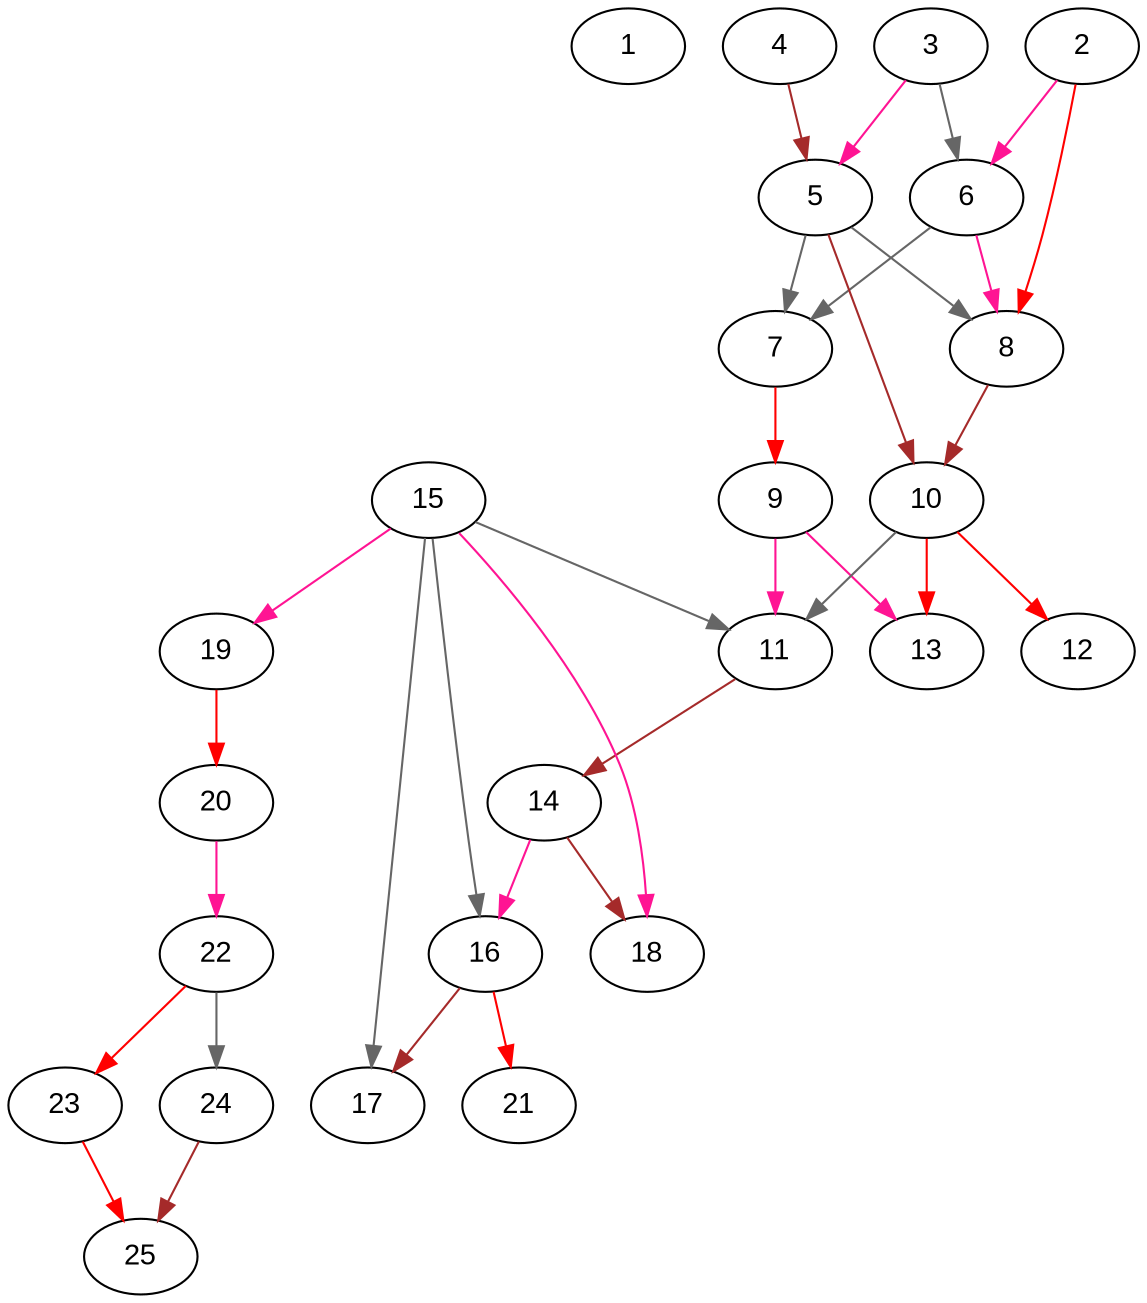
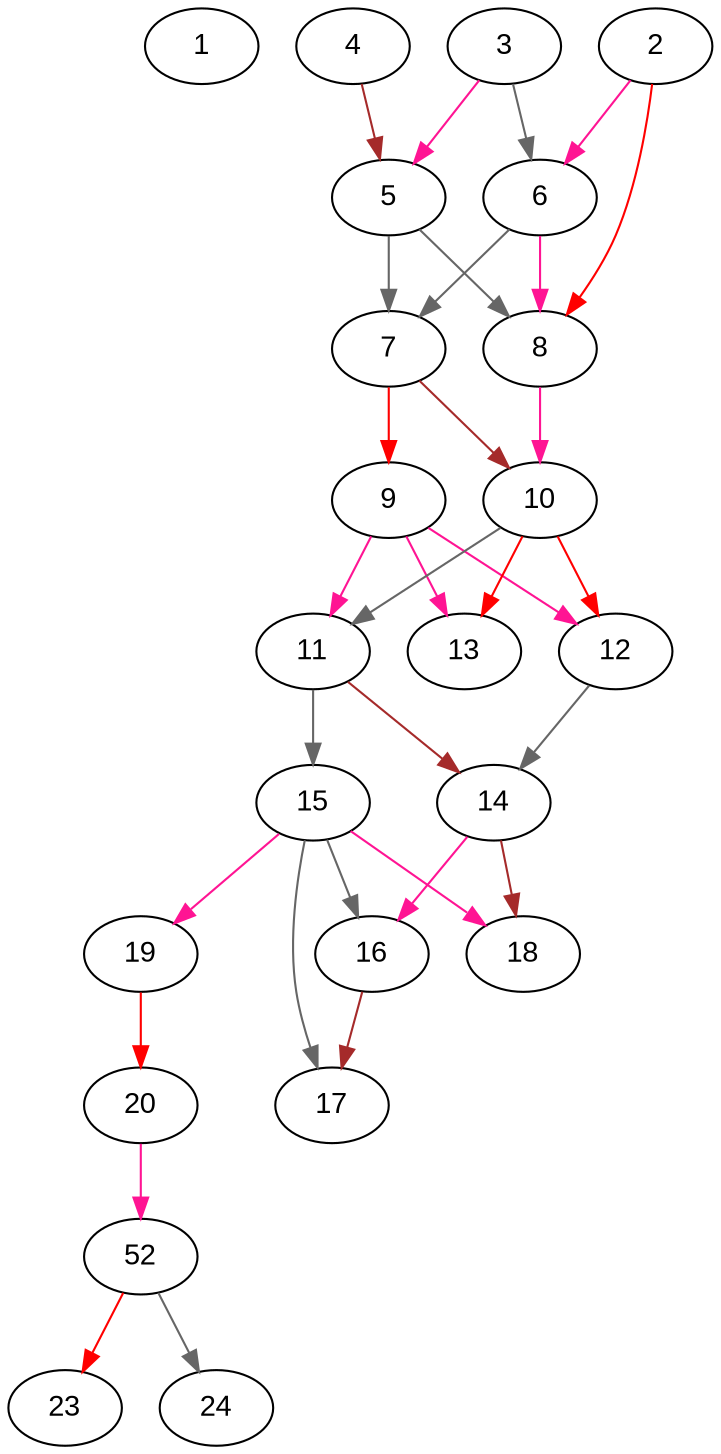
edge "5" -> "10": now "7" -> "10"
edge "8" -> "10": color brown -> deeppink
edge "9" -> "12": added
edge "15" -> "11": reversed
edge "12" -> "14": added
node "22": label "22" -> "52"
node "21": removed
node "25": removed
